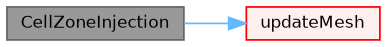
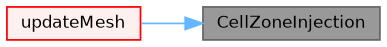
edge "CellZoneInjection" -> "updateMesh": reversed
